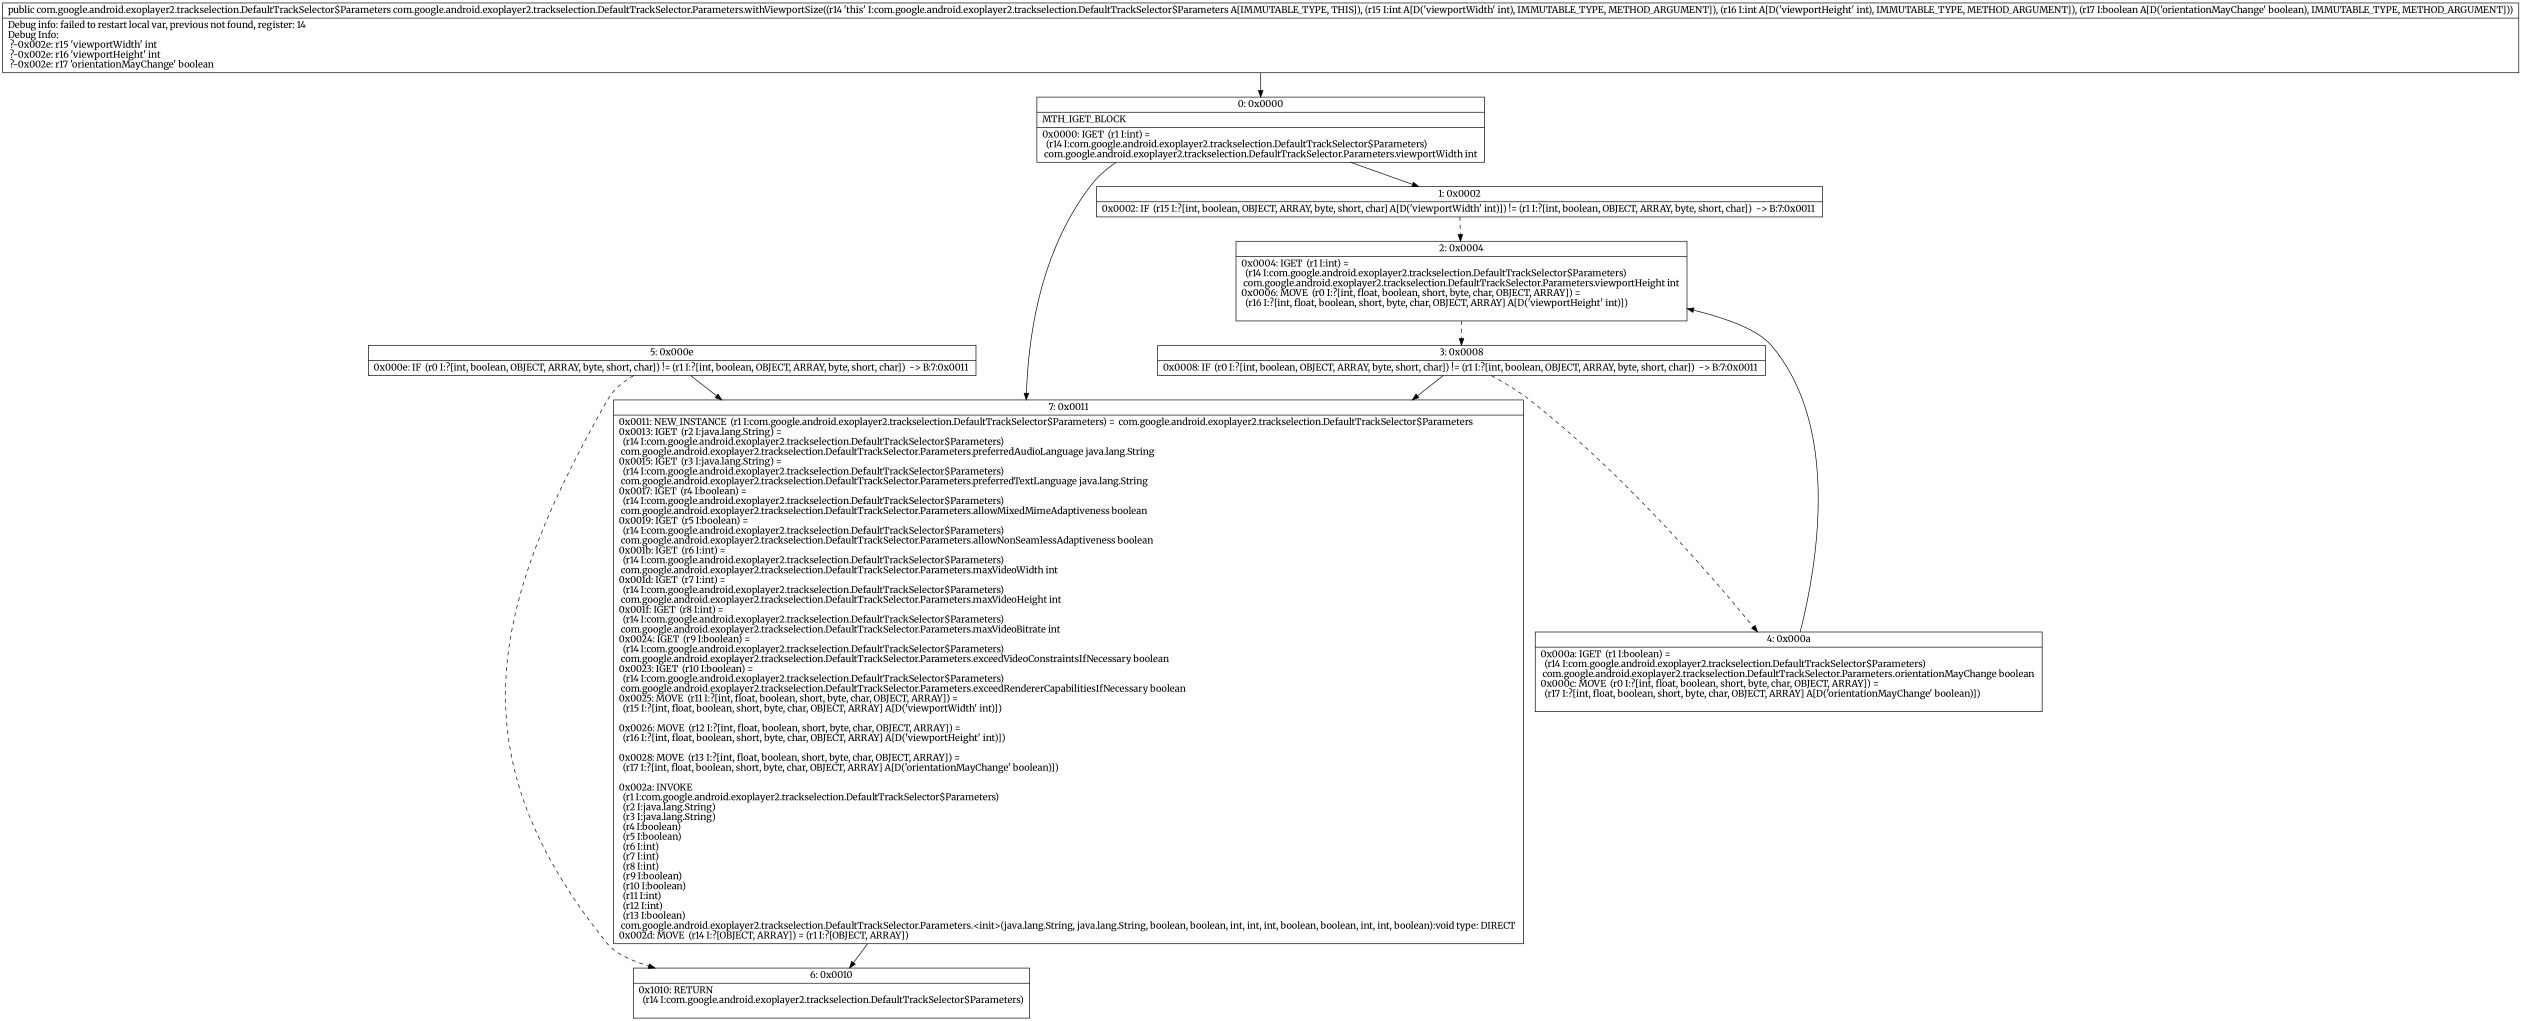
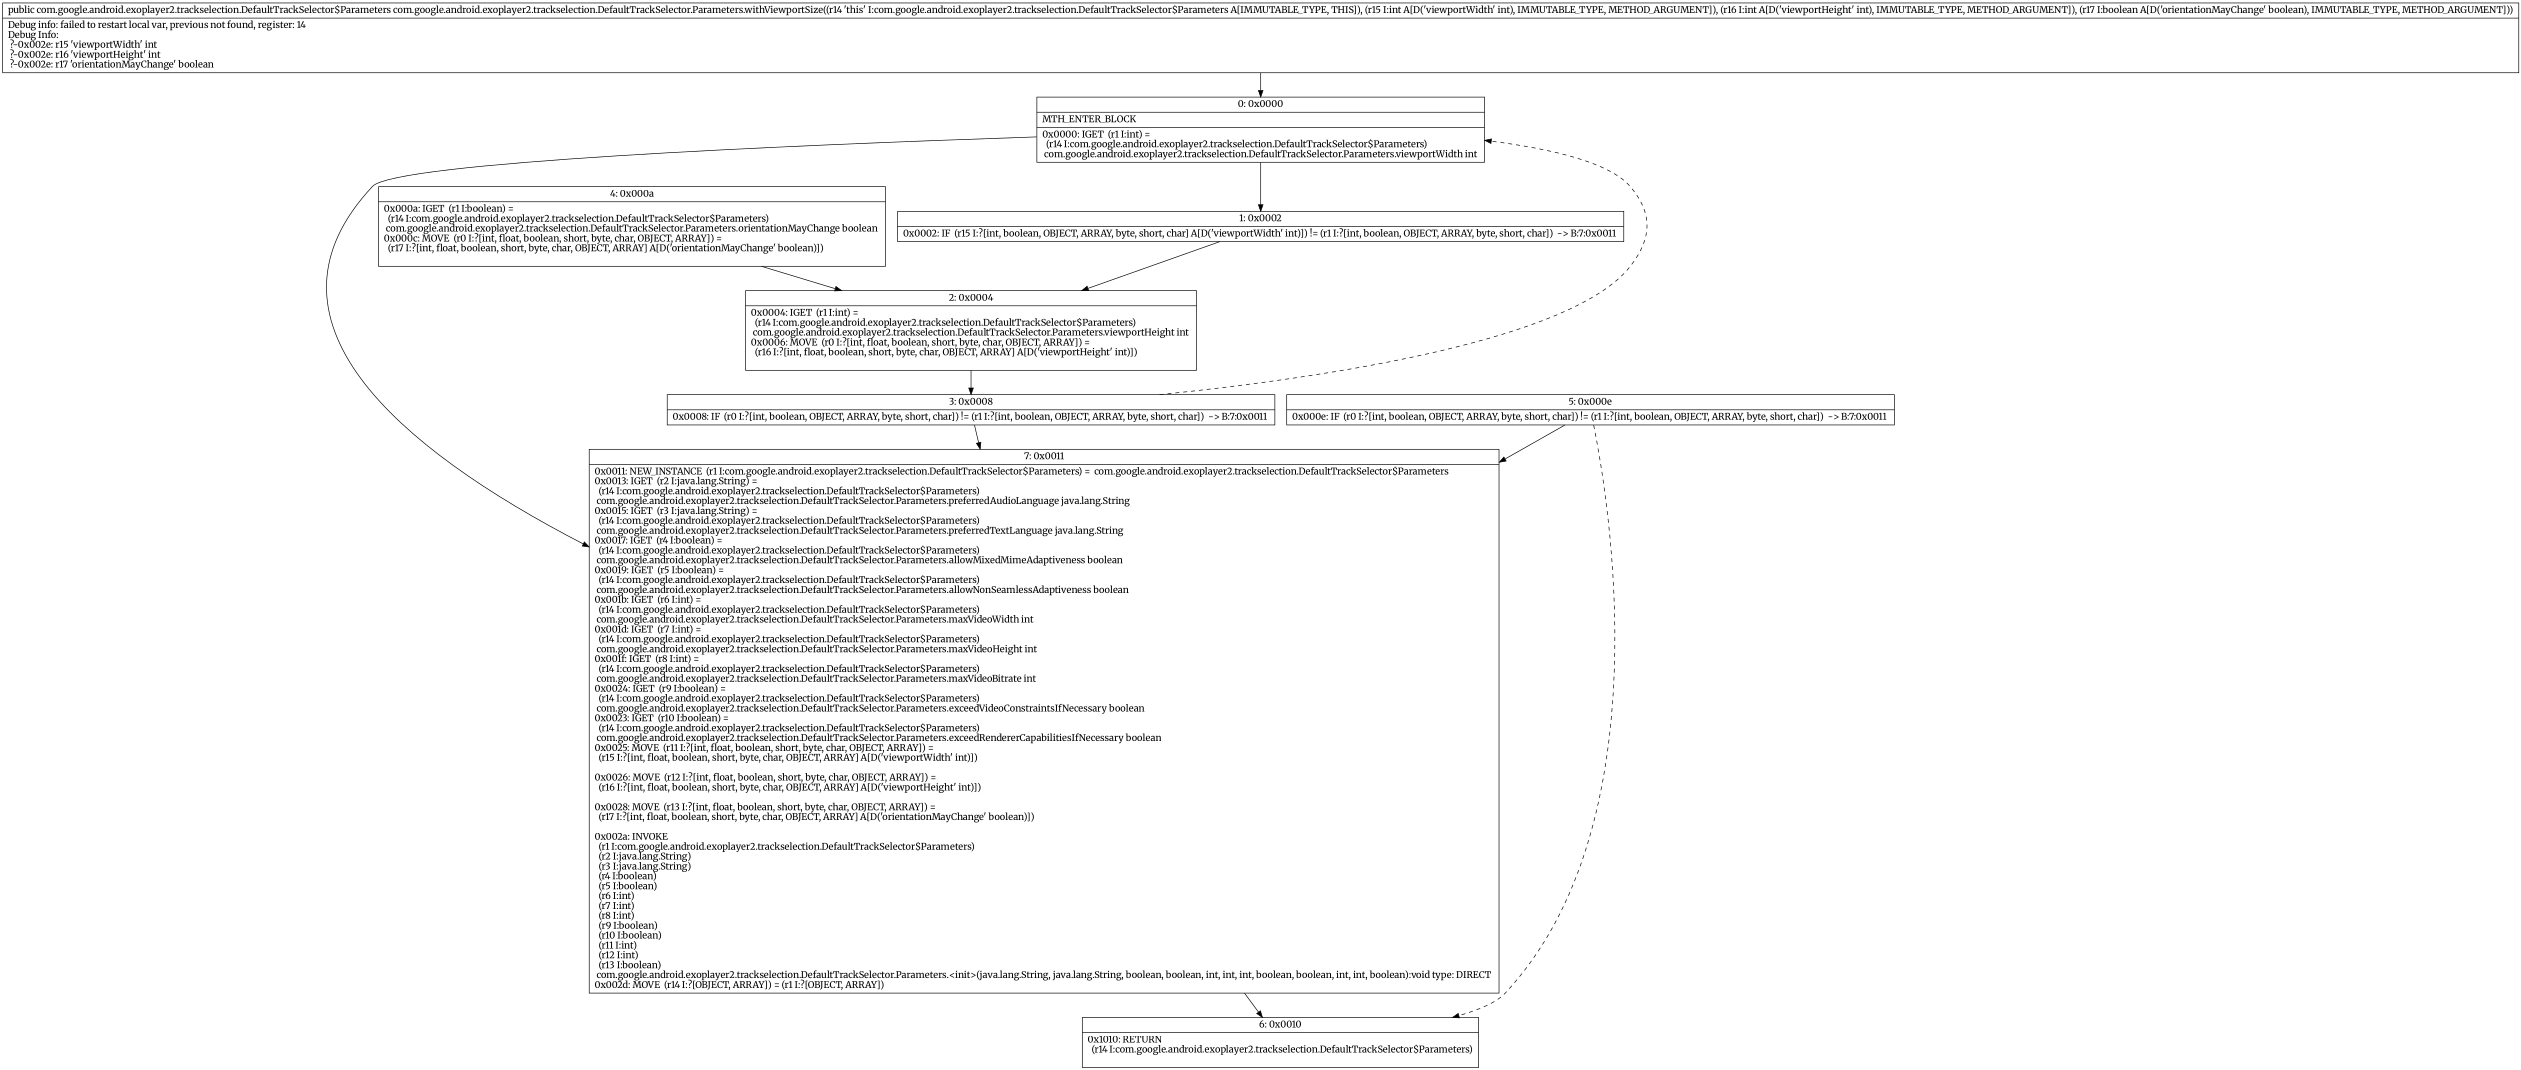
node "0: 0x0000": text "MTH_IGET_BLOCK" -> "MTH_ENTER_BLOCK"
edge "1: 0x0002" -> "2: 0x0004": style dashed -> solid
edge "2: 0x0004" -> "3: 0x0008": style dashed -> solid
edge "3: 0x0008" -> "4: 0x000a": now "3: 0x0008" -> "0: 0x0000"
